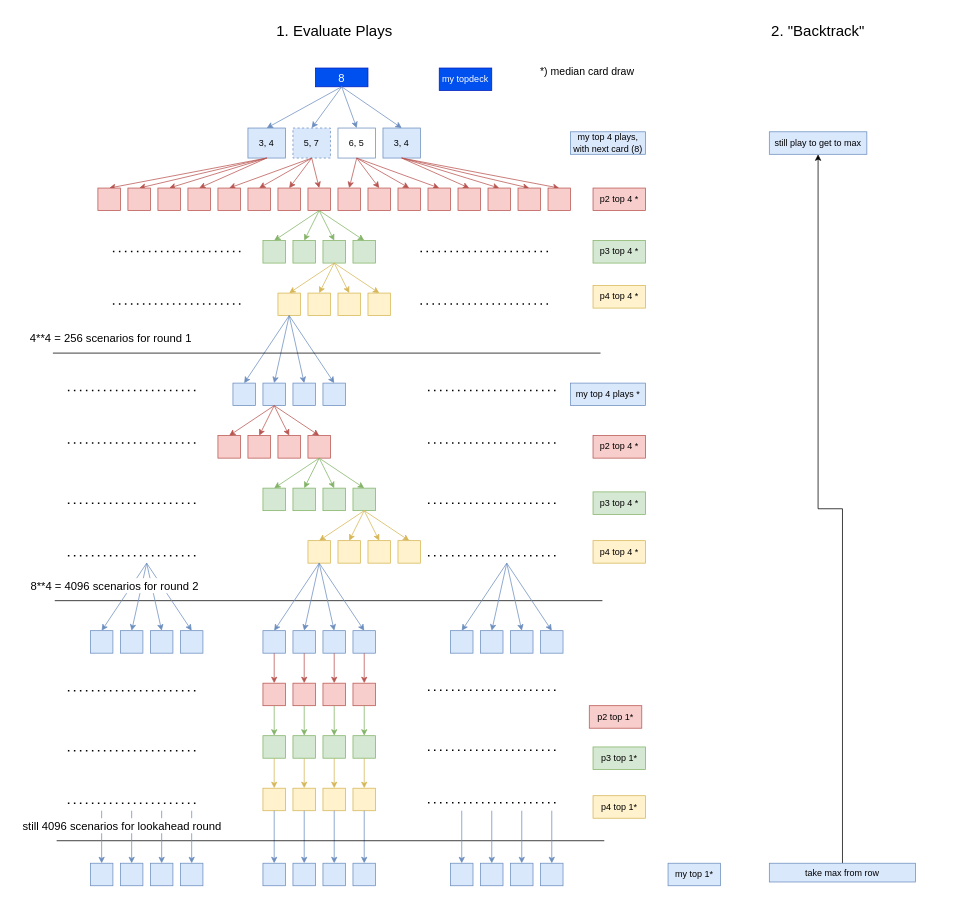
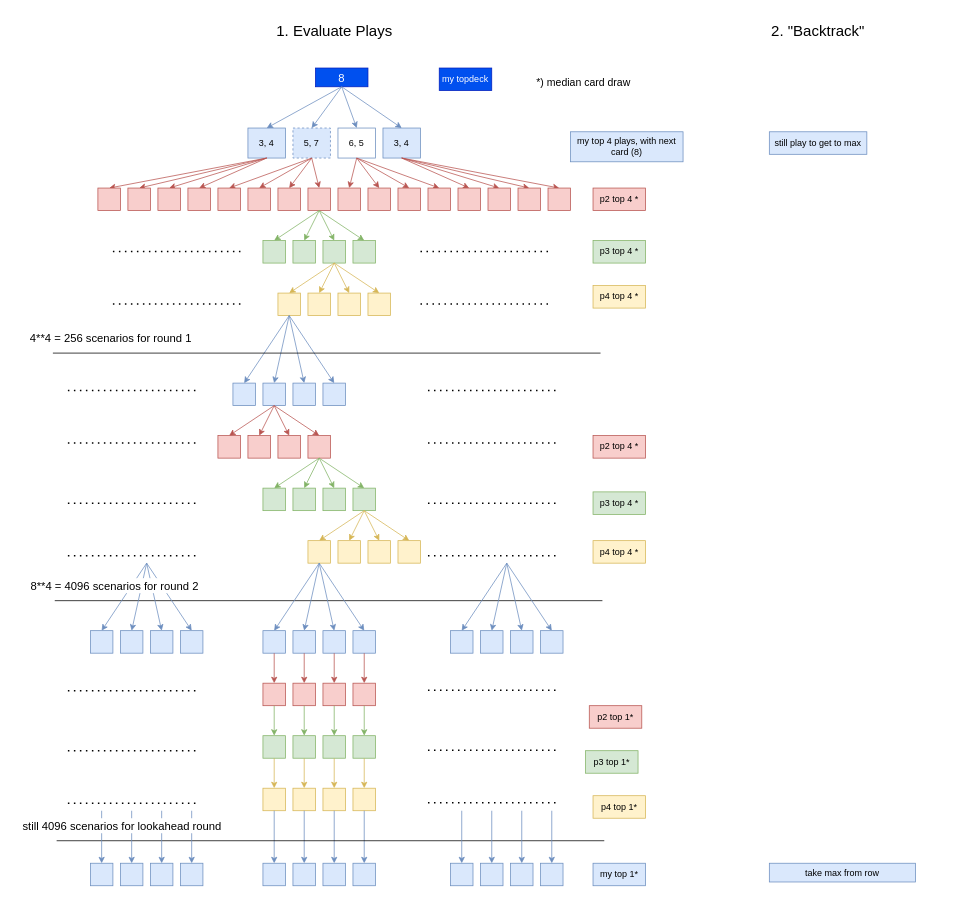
node "*) median card draw": moved (587, 72) -> (584, 83)
node "my top 4 plays, with next card (8)": size 75x23 -> 113x30
node "my top 4 plays *": removed
edge "take max from row" -> "still play to get to max": removed
node "p3 top 1*": moved (619, 758) -> (612, 762)
node "my top 1*": moved (694, 874) -> (619, 874)
